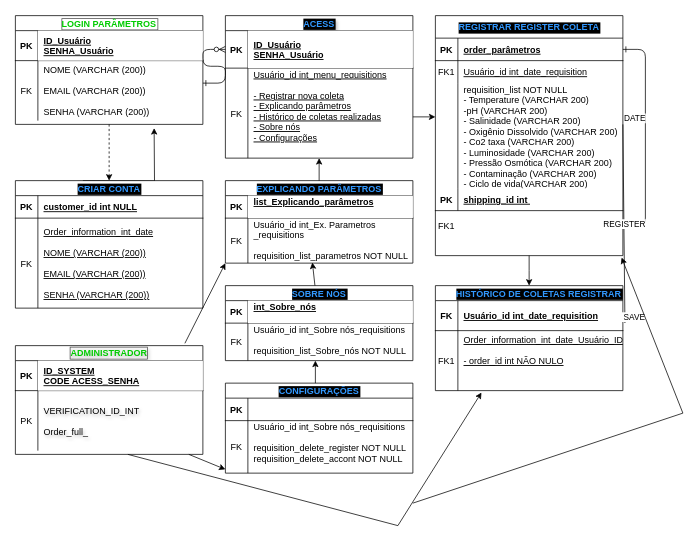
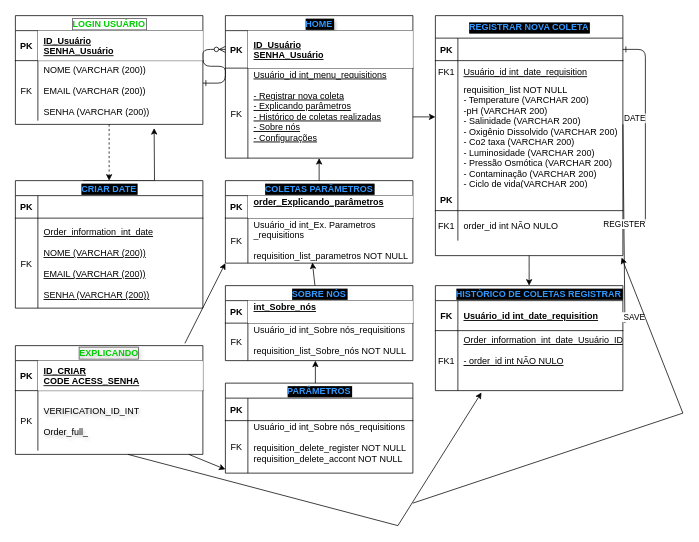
node "LOGIN PARÂMETROS": label "LOGIN PARÂMETROS" -> "LOGIN USUÁRIO"
node "ACESS": label "ACESS" -> "HOME"
node "REGISTRAR REGISTER COLETA": label "REGISTRAR REGISTER COLETA" -> "REGISTRAR NOVA COLETA"
node "order_parâmetros": removed
node "CRIAR CONTA": label "CRIAR CONTA" -> "CRIAR DATE"
node "EXPLICANDO PARÂMETROS": label "EXPLICANDO PARÂMETROS" -> "COLETAS PARÂMETROS"
node "shipping_id int": removed
node "list_Explicando_parâmetros": label "list_Explicando_parâmetros" -> "order_Explicando_parâmetros"
node "customer_id int NULL": removed
node "order_id int NÃO NULO": added
node "ADMINISTRADOR": label "ADMINISTRADOR" -> "EXPLICANDO"
node "ID_SYSTEM CODE ACESS_SENHA": label "ID_SYSTEM CODE ACESS_SENHA" -> "ID_CRIAR CODE ACESS_SENHA"
node "CONFIGURAÇÕES": label "CONFIGURAÇÕES" -> "PARÂMETROS"
